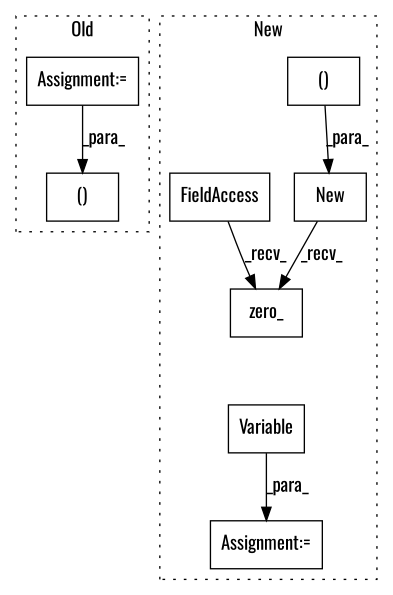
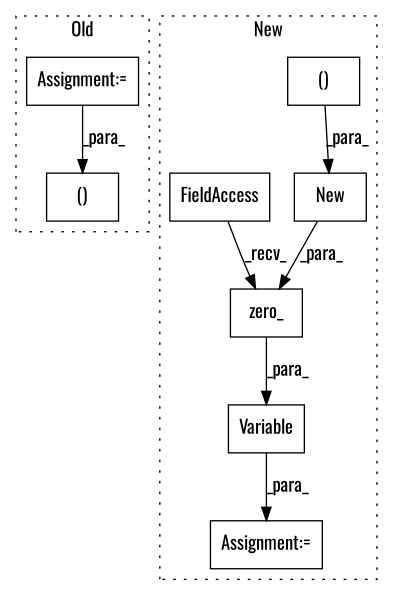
edge "New" -> "zero_": label "_recv_" -> "_para_"
edge "zero_" -> "Variable": added, label "_para_"
